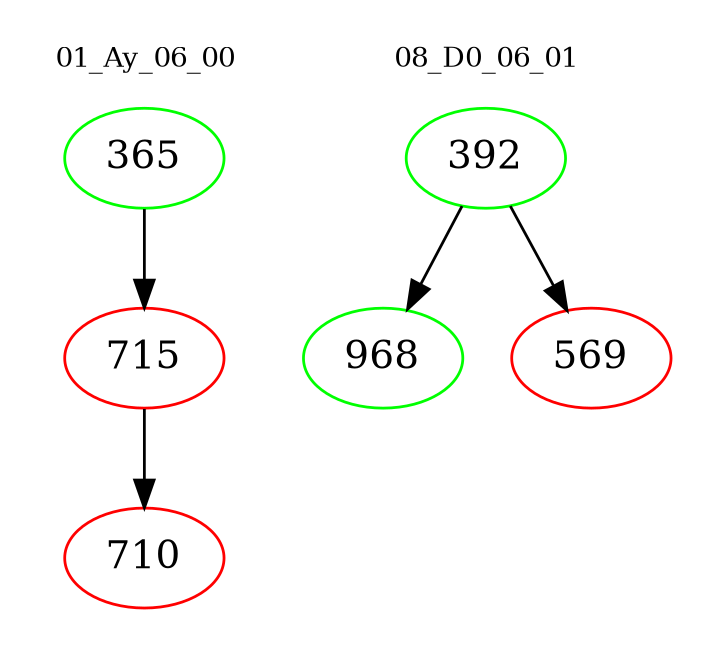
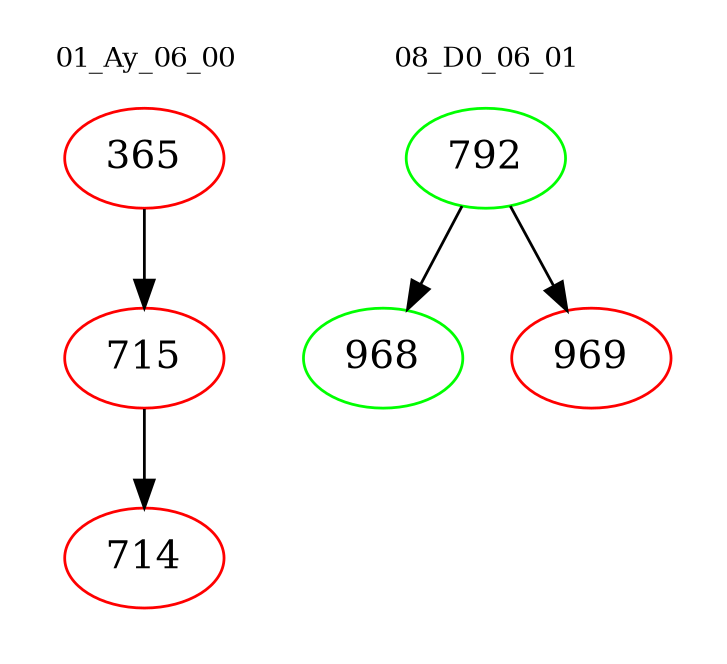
node "365": color green -> red
node "392": label "392" -> "792"
node "569": label "569" -> "969"
node "710": label "710" -> "714"
